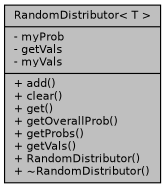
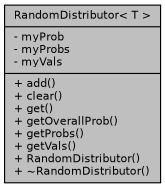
node "RandomDistributor< T >": text "- getVals" -> "- myProbs"
